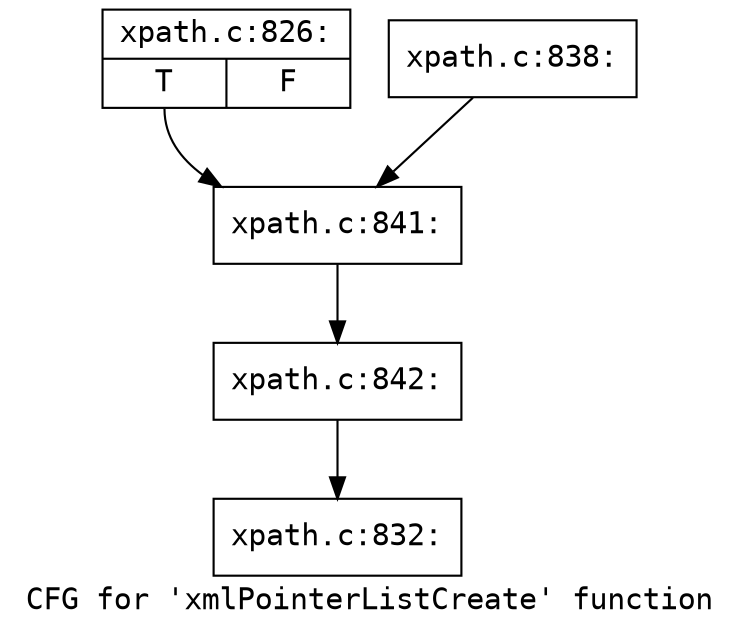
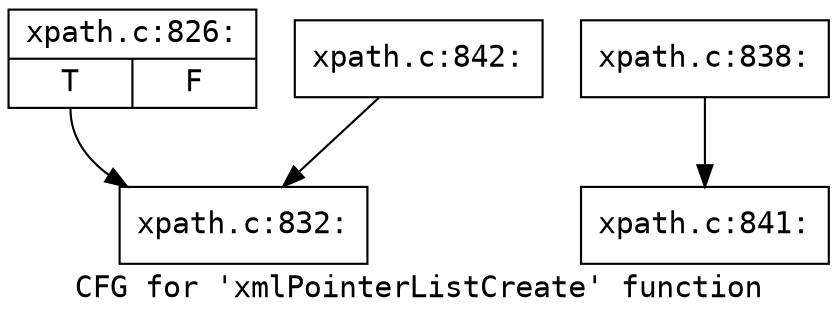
edge "xpath.c:826:" -> "xpath.c:841:": now "xpath.c:826:" -> "xpath.c:832:"
edge "xpath.c:841:" -> "xpath.c:842:": removed
